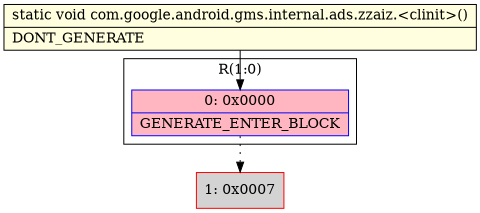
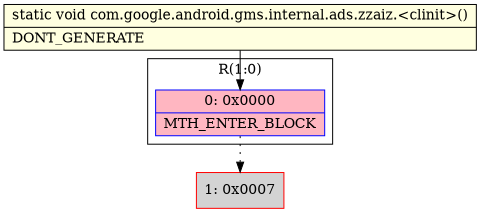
node "0: 0x0000": text "GENERATE_ENTER_BLOCK" -> "MTH_ENTER_BLOCK"
